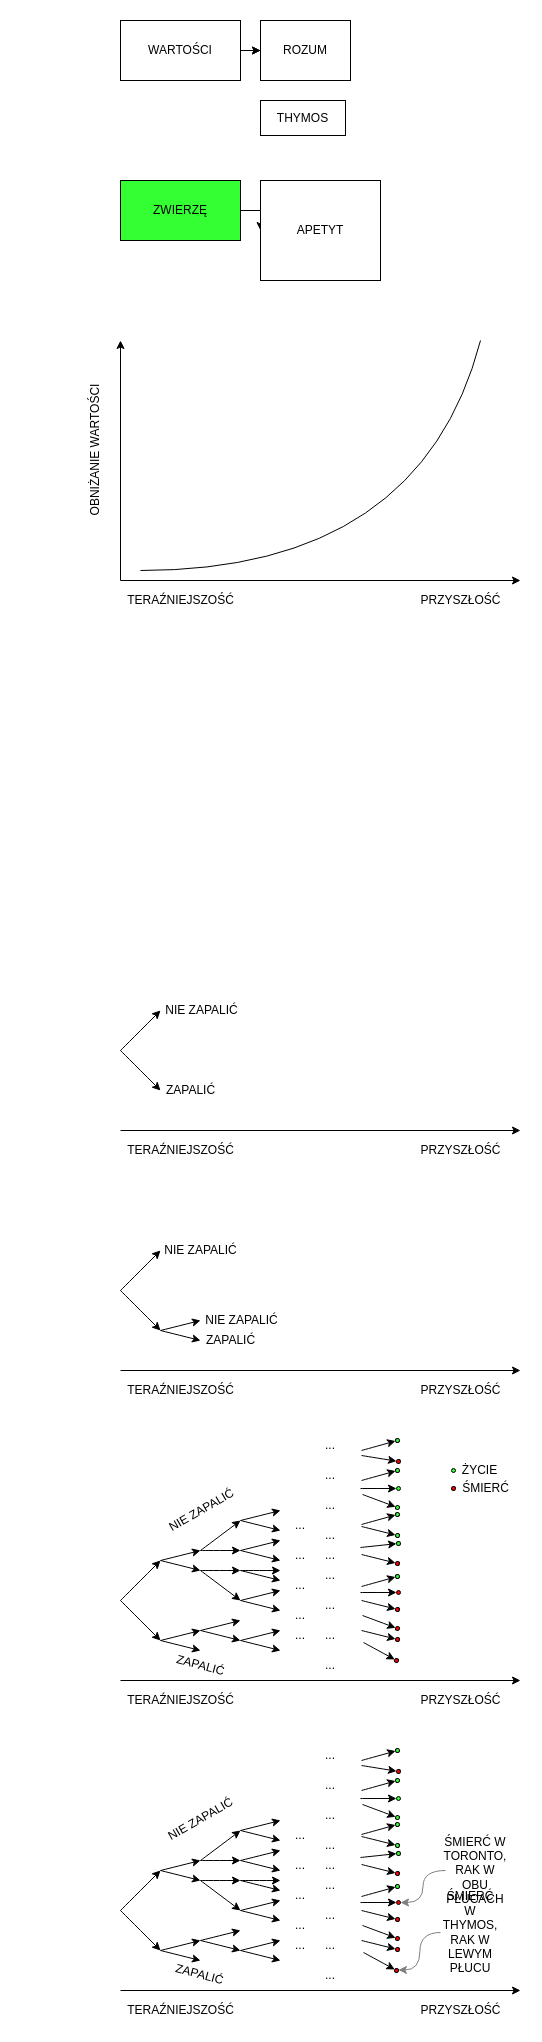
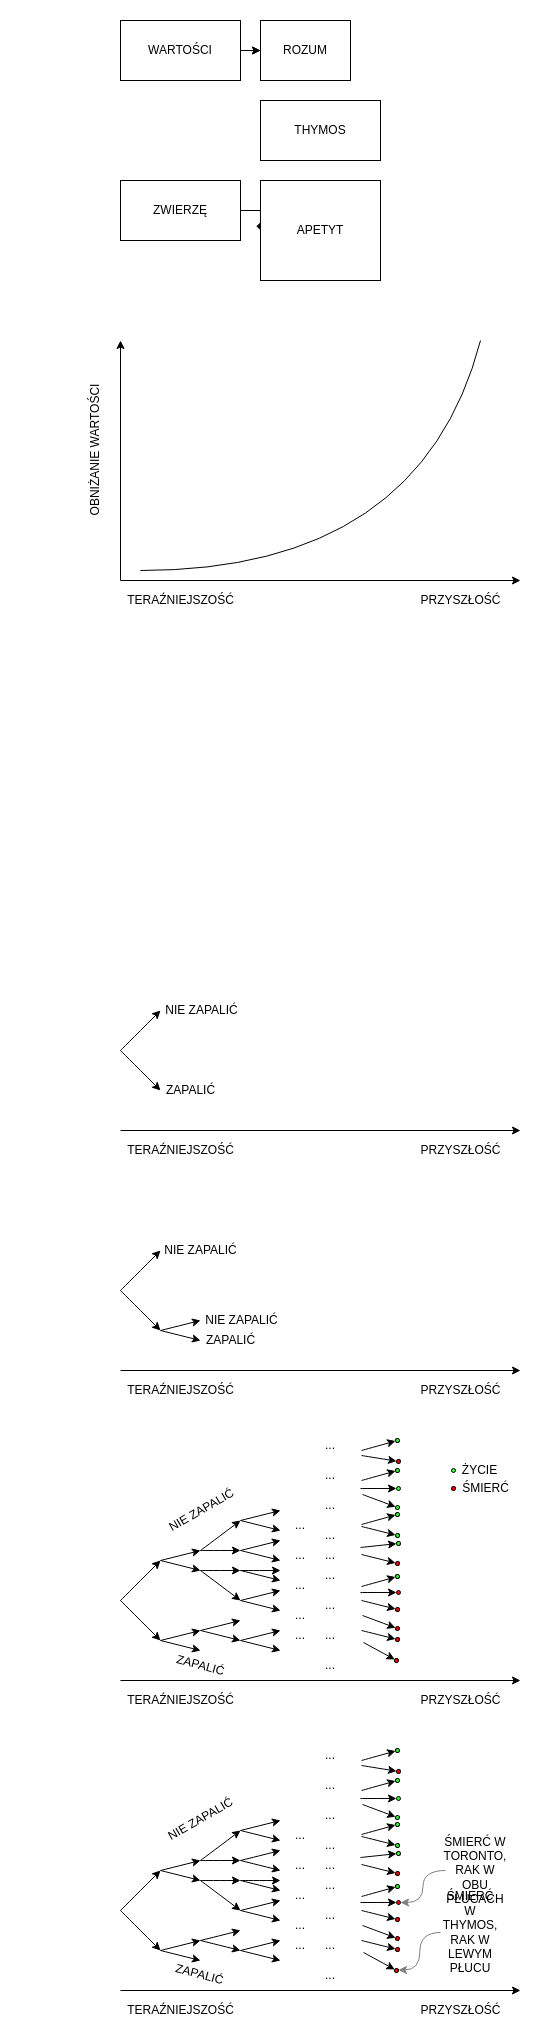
node "THYMOS": size 85x35 -> 120x60
node "ZWIERZĘ": fillcolor #33ff33 -> #ffffff
edge "ZWIERZĘ" -> "APETYT": arrowhead classic -> diamond
